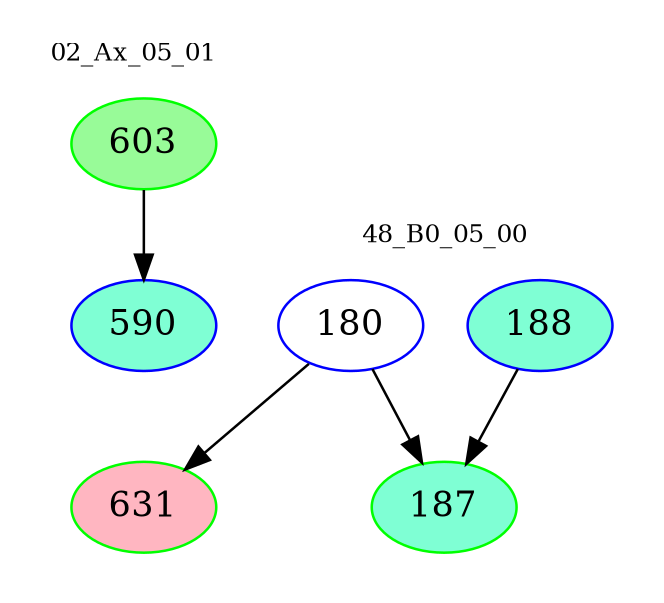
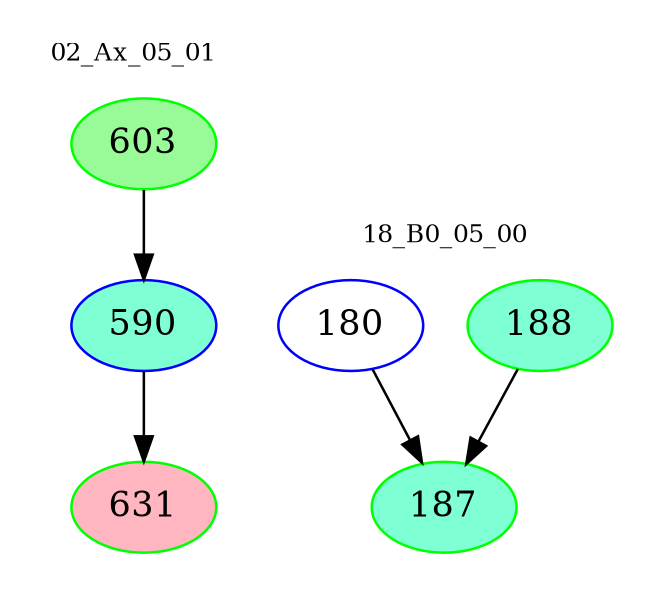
cluster "48_B0_05_00": label "48_B0_05_00" -> "18_B0_05_00"
node "188": color blue -> green
edge "180" -> "631": now "590" -> "631"
